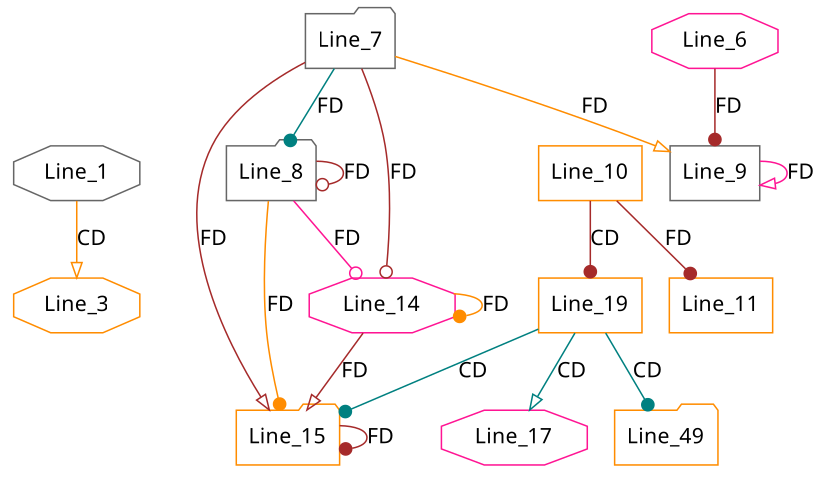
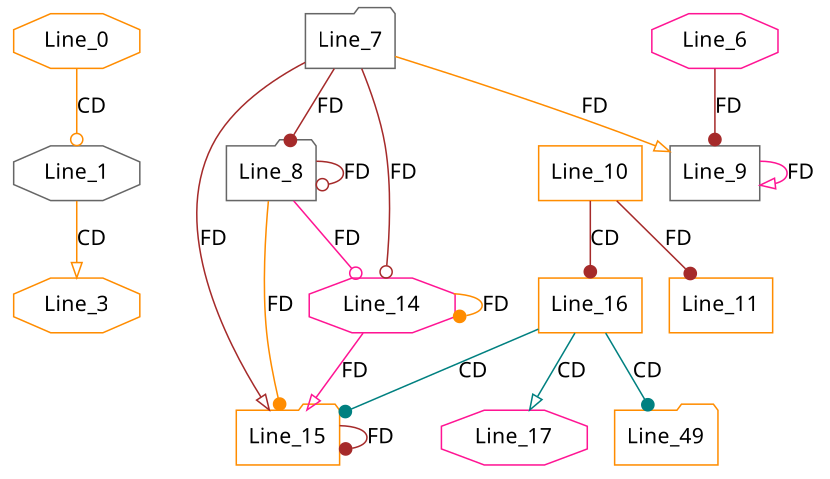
node "Line_0": added
edge "Line_7" -> "Line_8": color teal -> brown
node "Line_19": label "Line_19" -> "Line_16"
edge "Line_14" -> "Line_15": color brown -> deeppink
